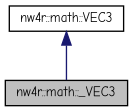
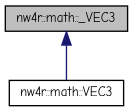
edge "nw4r::math::_VEC3" -> "nw4r::math::VEC3": reversed
